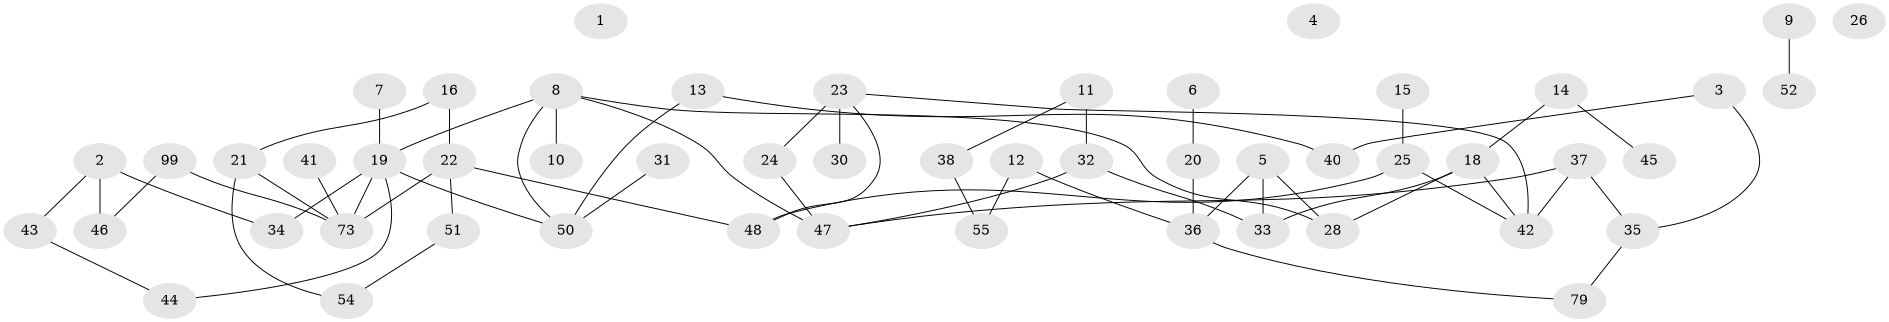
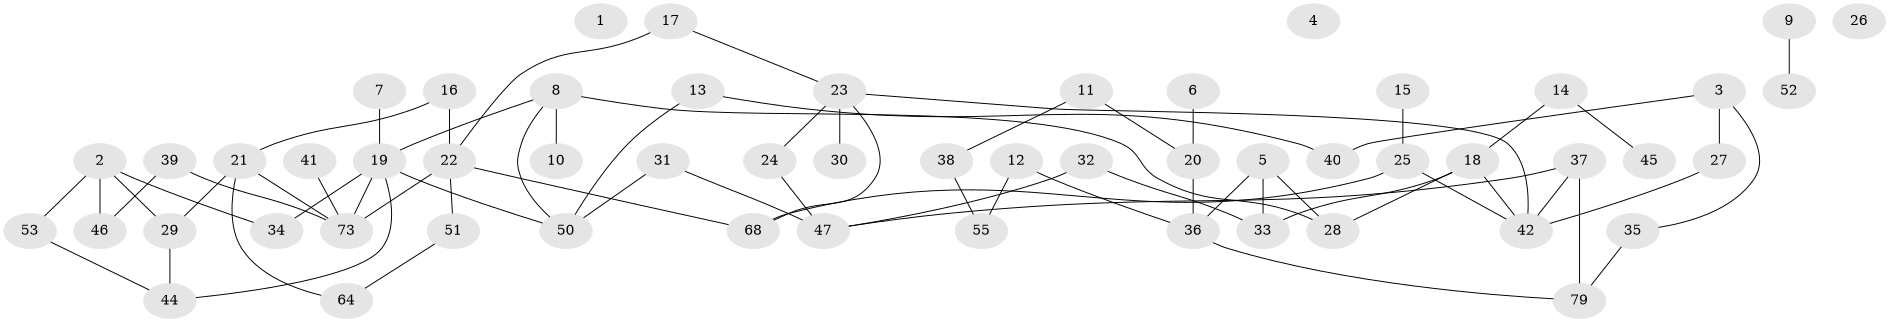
node "17": added
edge "11" -- "32": now "11" -- "20"
edge "8" -- "47": now "31" -- "47"
node "99": label "99" -> "39"
node "27": added
edge "37" -- "35": now "37" -- "79"
node "43": label "43" -> "53"
node "29": added
node "48": label "48" -> "68"
node "54": label "54" -> "64"
